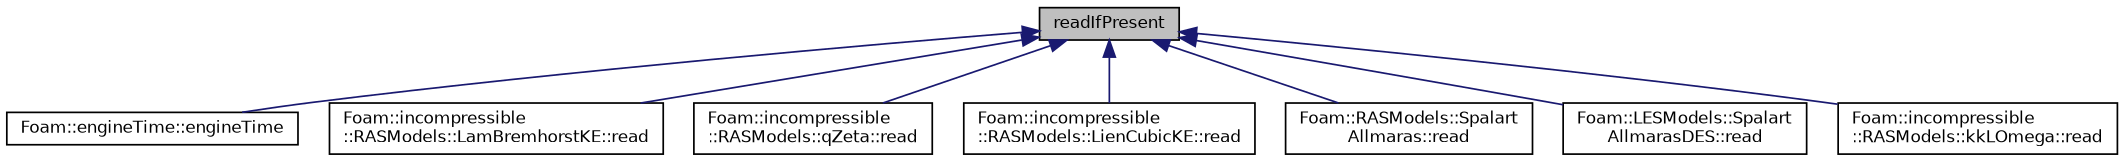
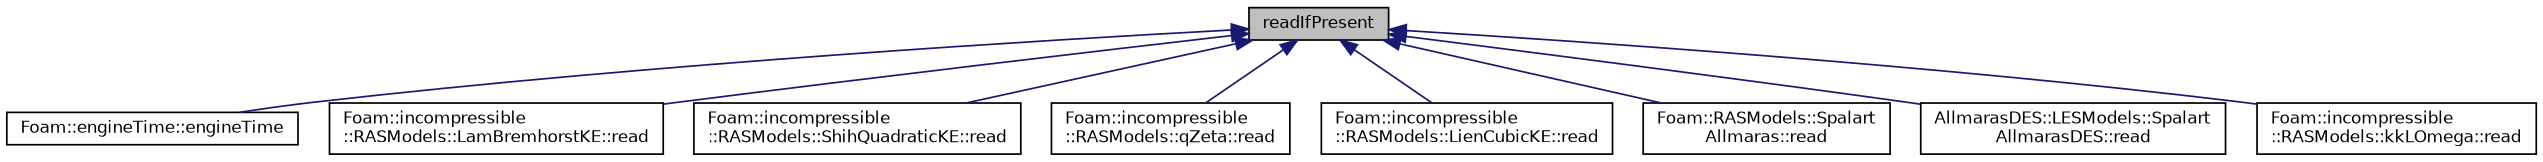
node "Foam::incompressible ::RASModels::ShihQuadraticKE::read": added
node "Foam::LESModels::Spalart AllmarasDES::read": label "Foam::LESModels::Spalart AllmarasDES::read" -> "AllmarasDES::LESModels::Spalart AllmarasDES::read"
